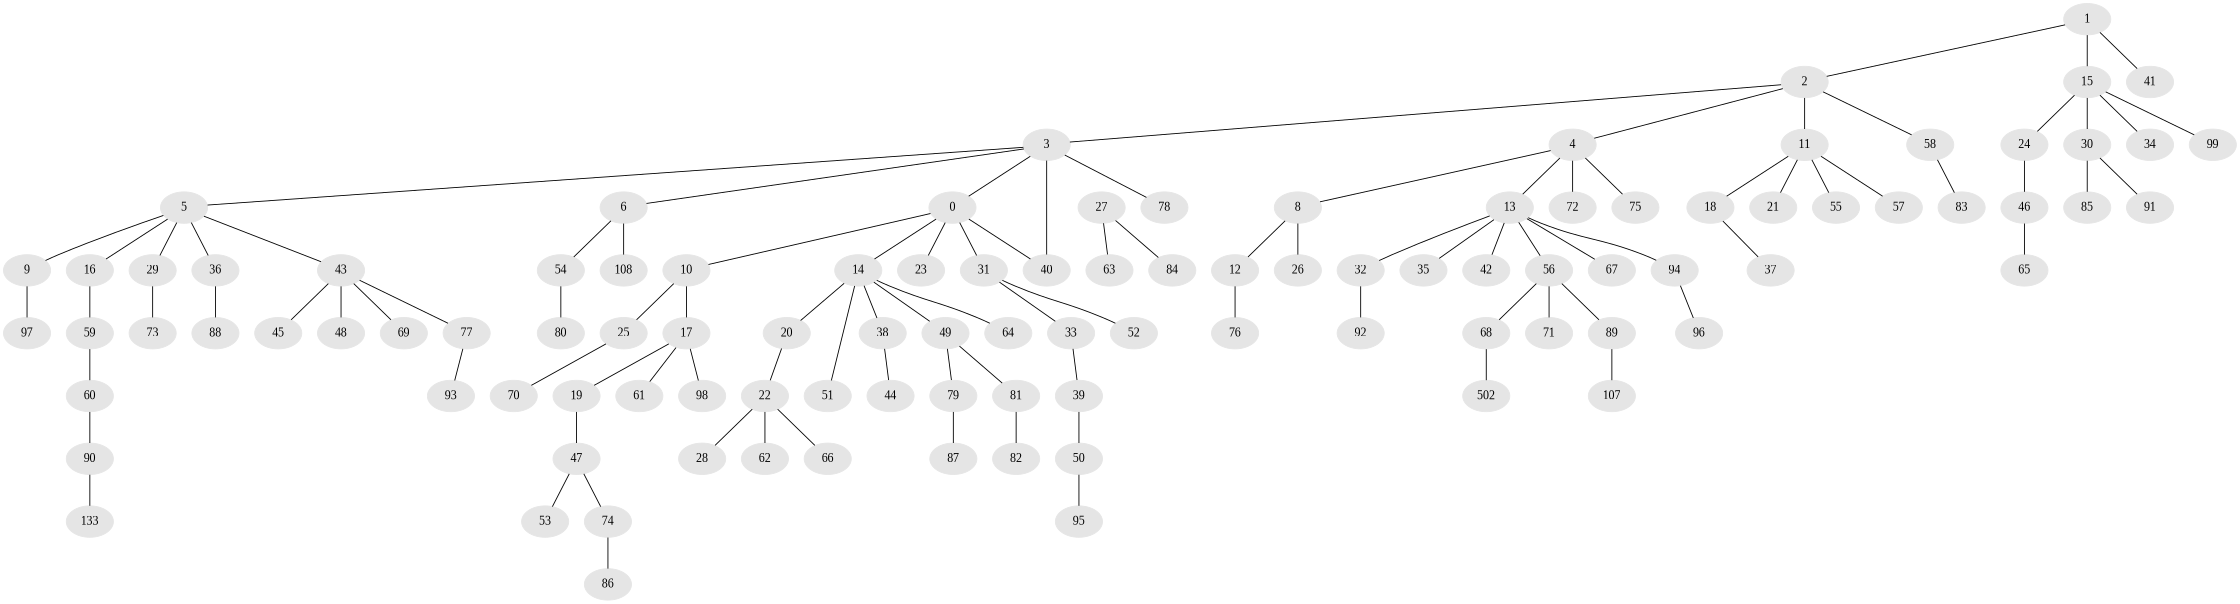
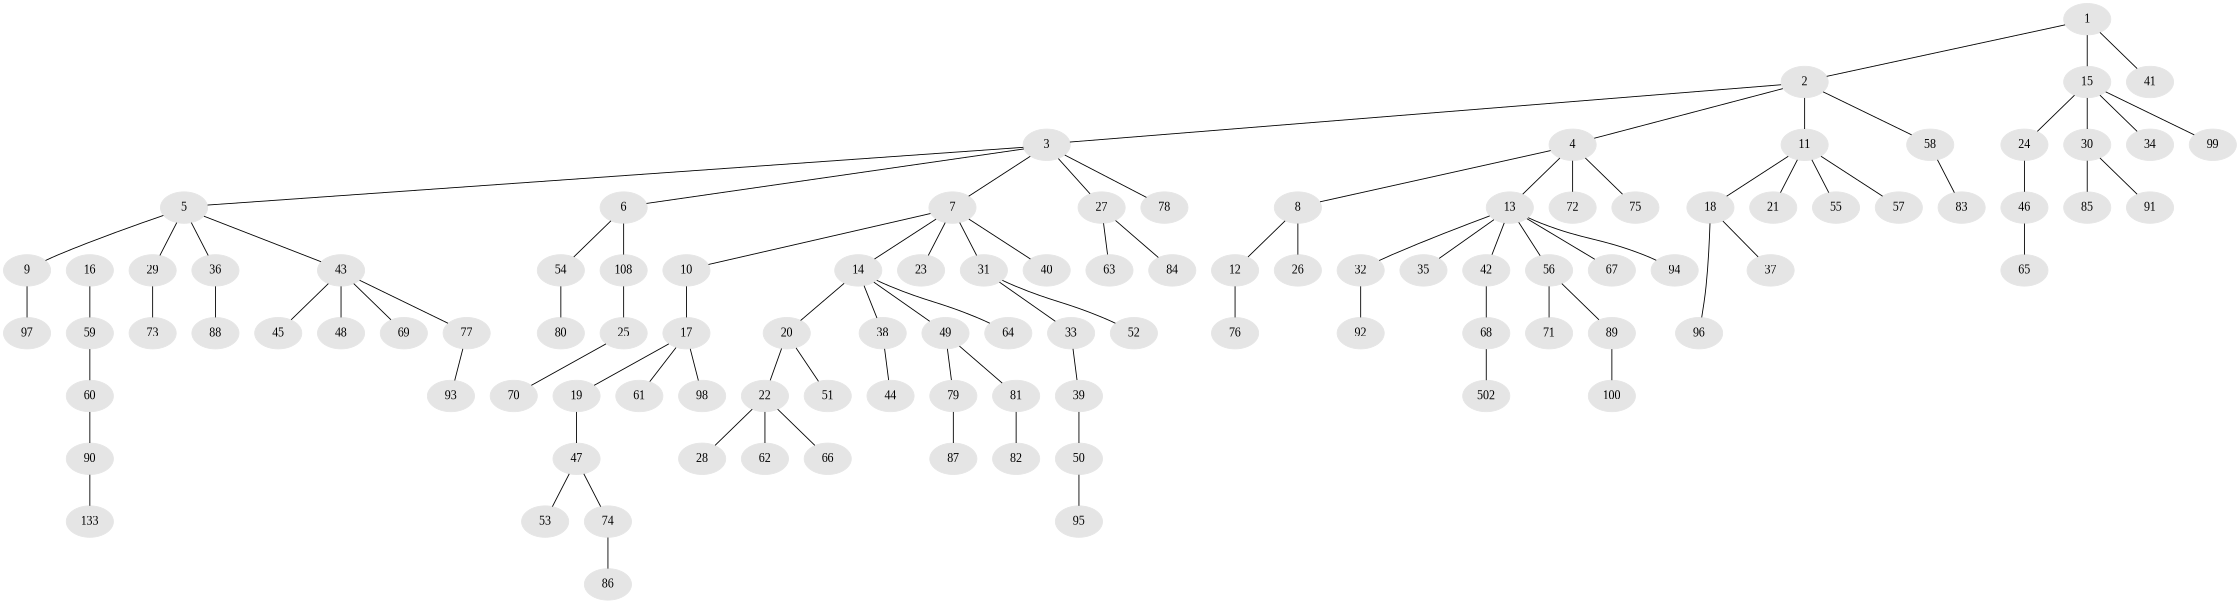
node "0": label "0" -> "7"
edge "3" -- "40": now "3" -- "27"
edge "5" -- "16": removed
edge "10" -- "25": now "108" -- "25"
edge "56" -- "68": now "42" -- "68"
edge "94" -- "96": now "18" -- "96"
edge "14" -- "51": now "20" -- "51"
node "107": label "107" -> "100"
